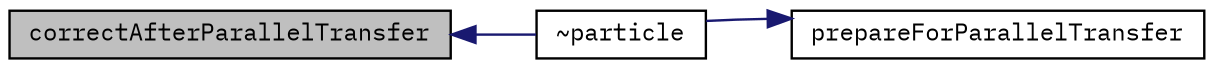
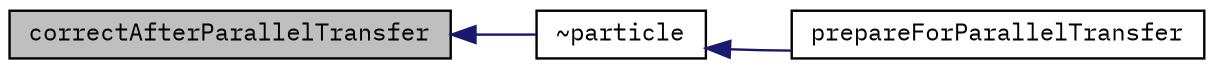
edge "~particle" -> "prepareForParallelTransfer": reversed
